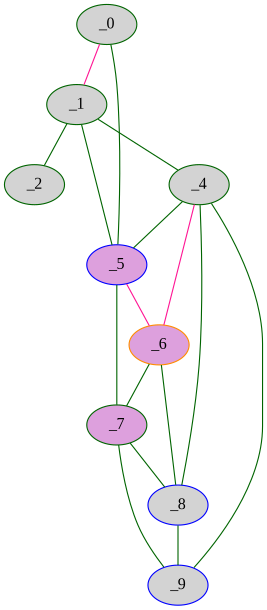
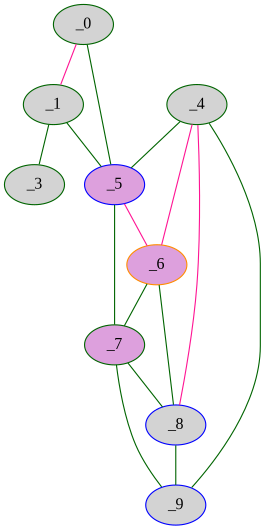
edge "_1" -- "_4": removed
node "_2": label "_2" -> "_3"
edge "_4" -- "_8": color darkgreen -> deeppink
